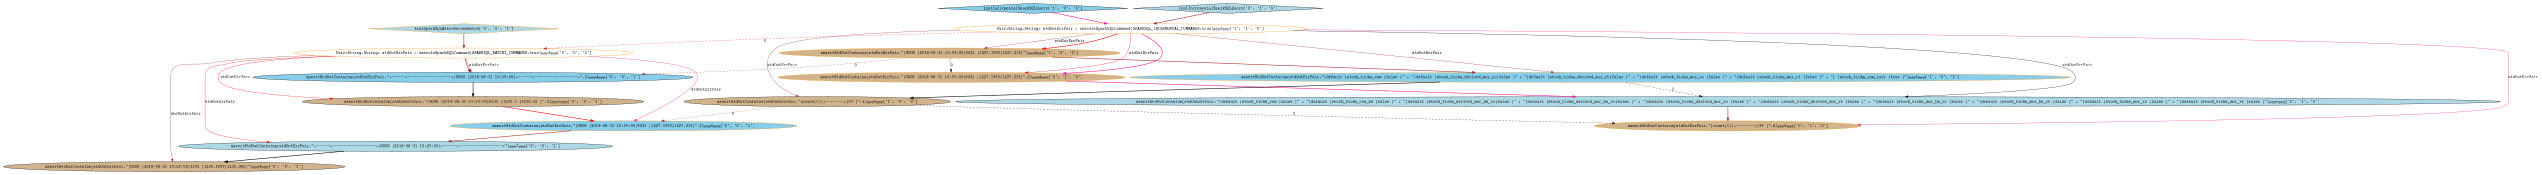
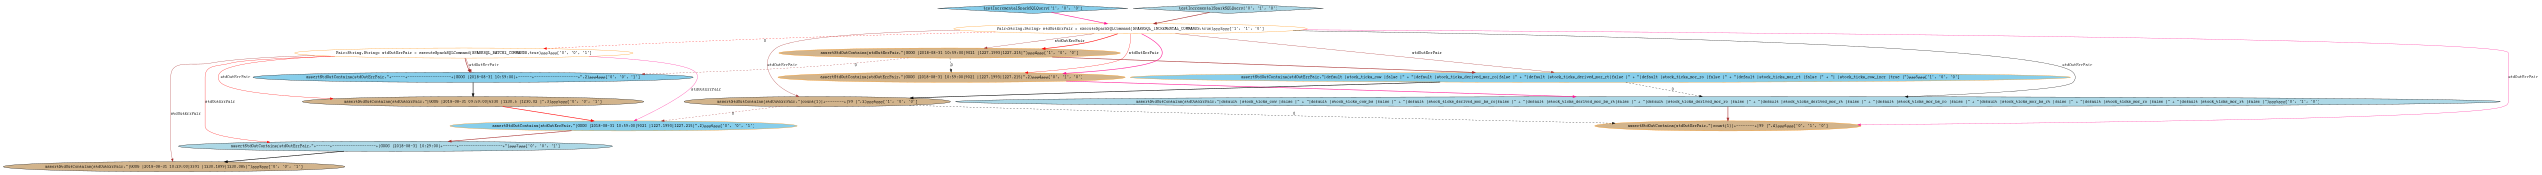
node "testSparkSQLAfterSecondBatch['0', '0', '1']": removed
